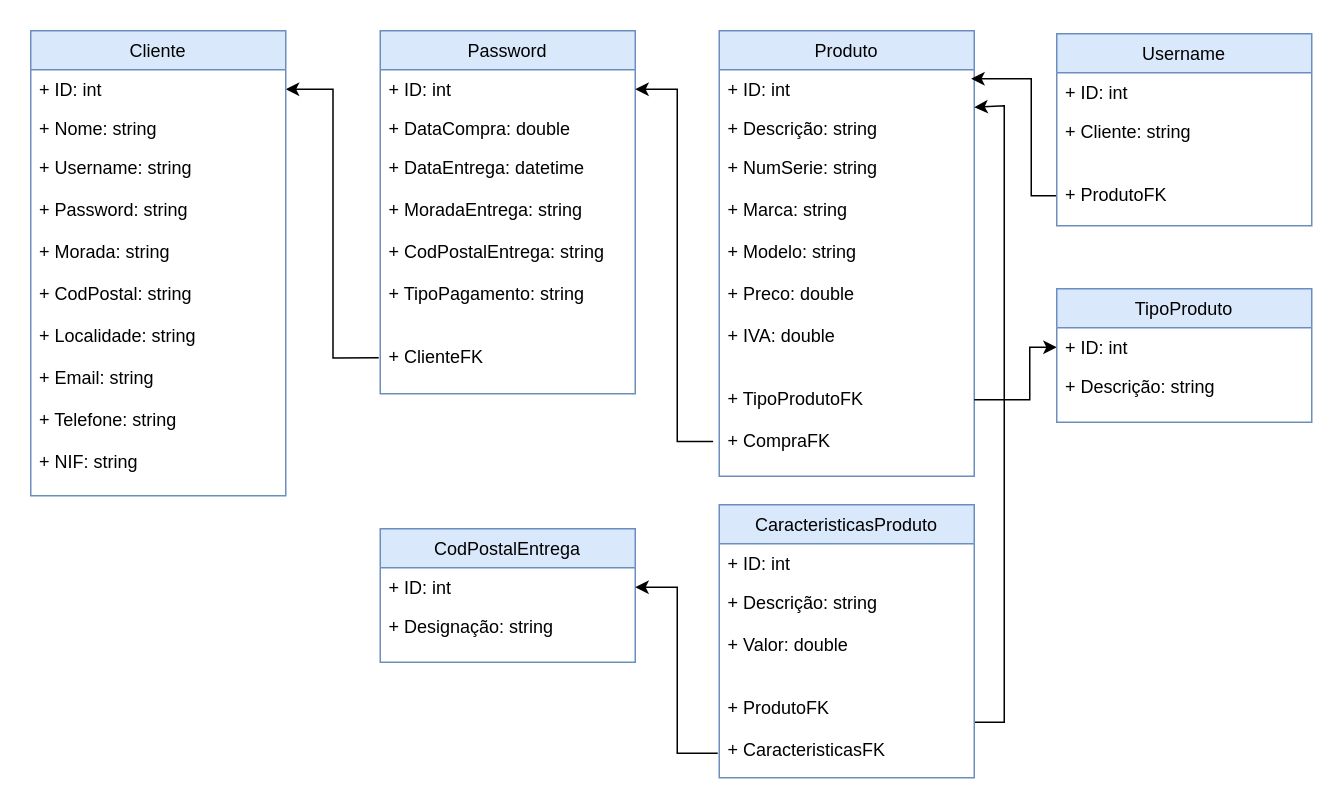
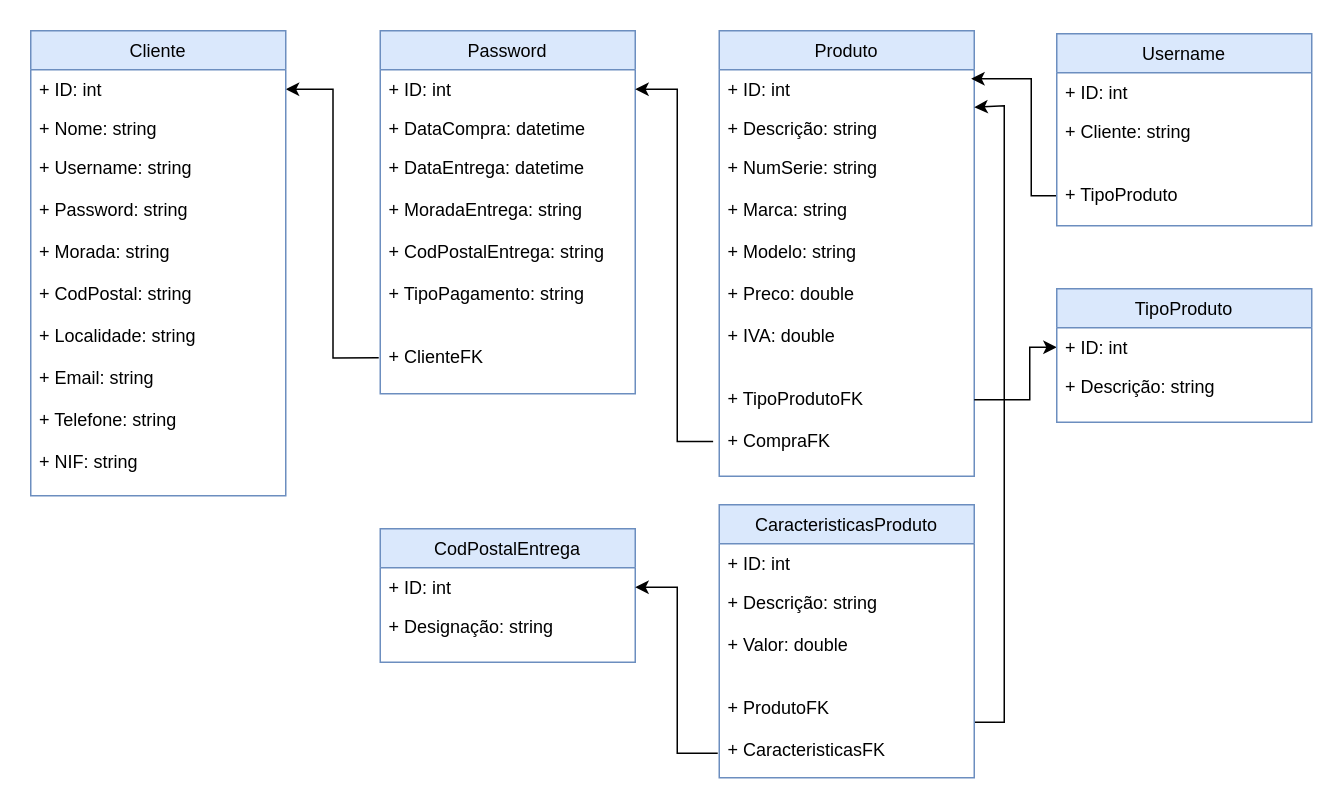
node "+ DataCompra: double": label "+ DataCompra: double" -> "+ DataCompra: datetime"
node "+ ProdutoFK": label "+ ProdutoFK" -> "+ TipoProduto"
